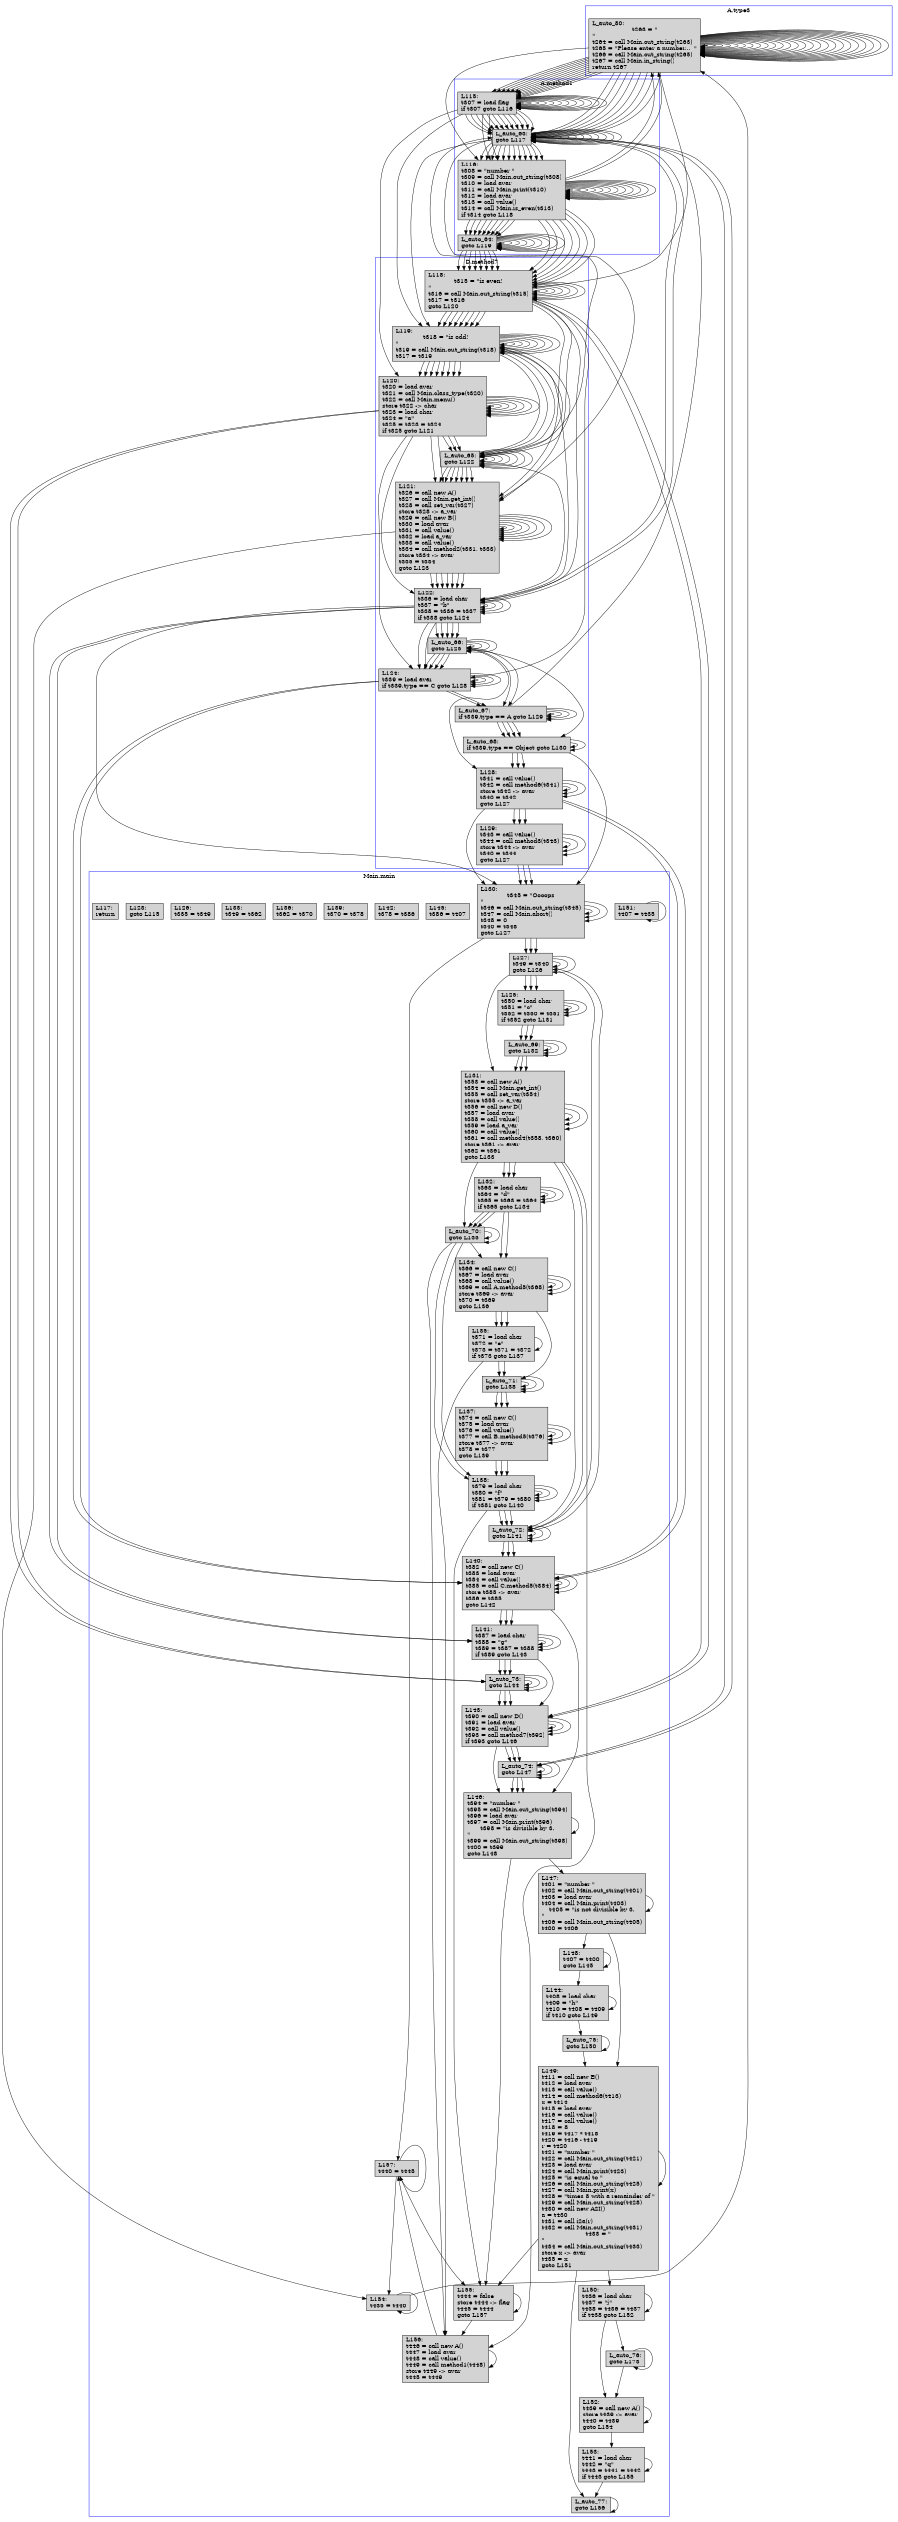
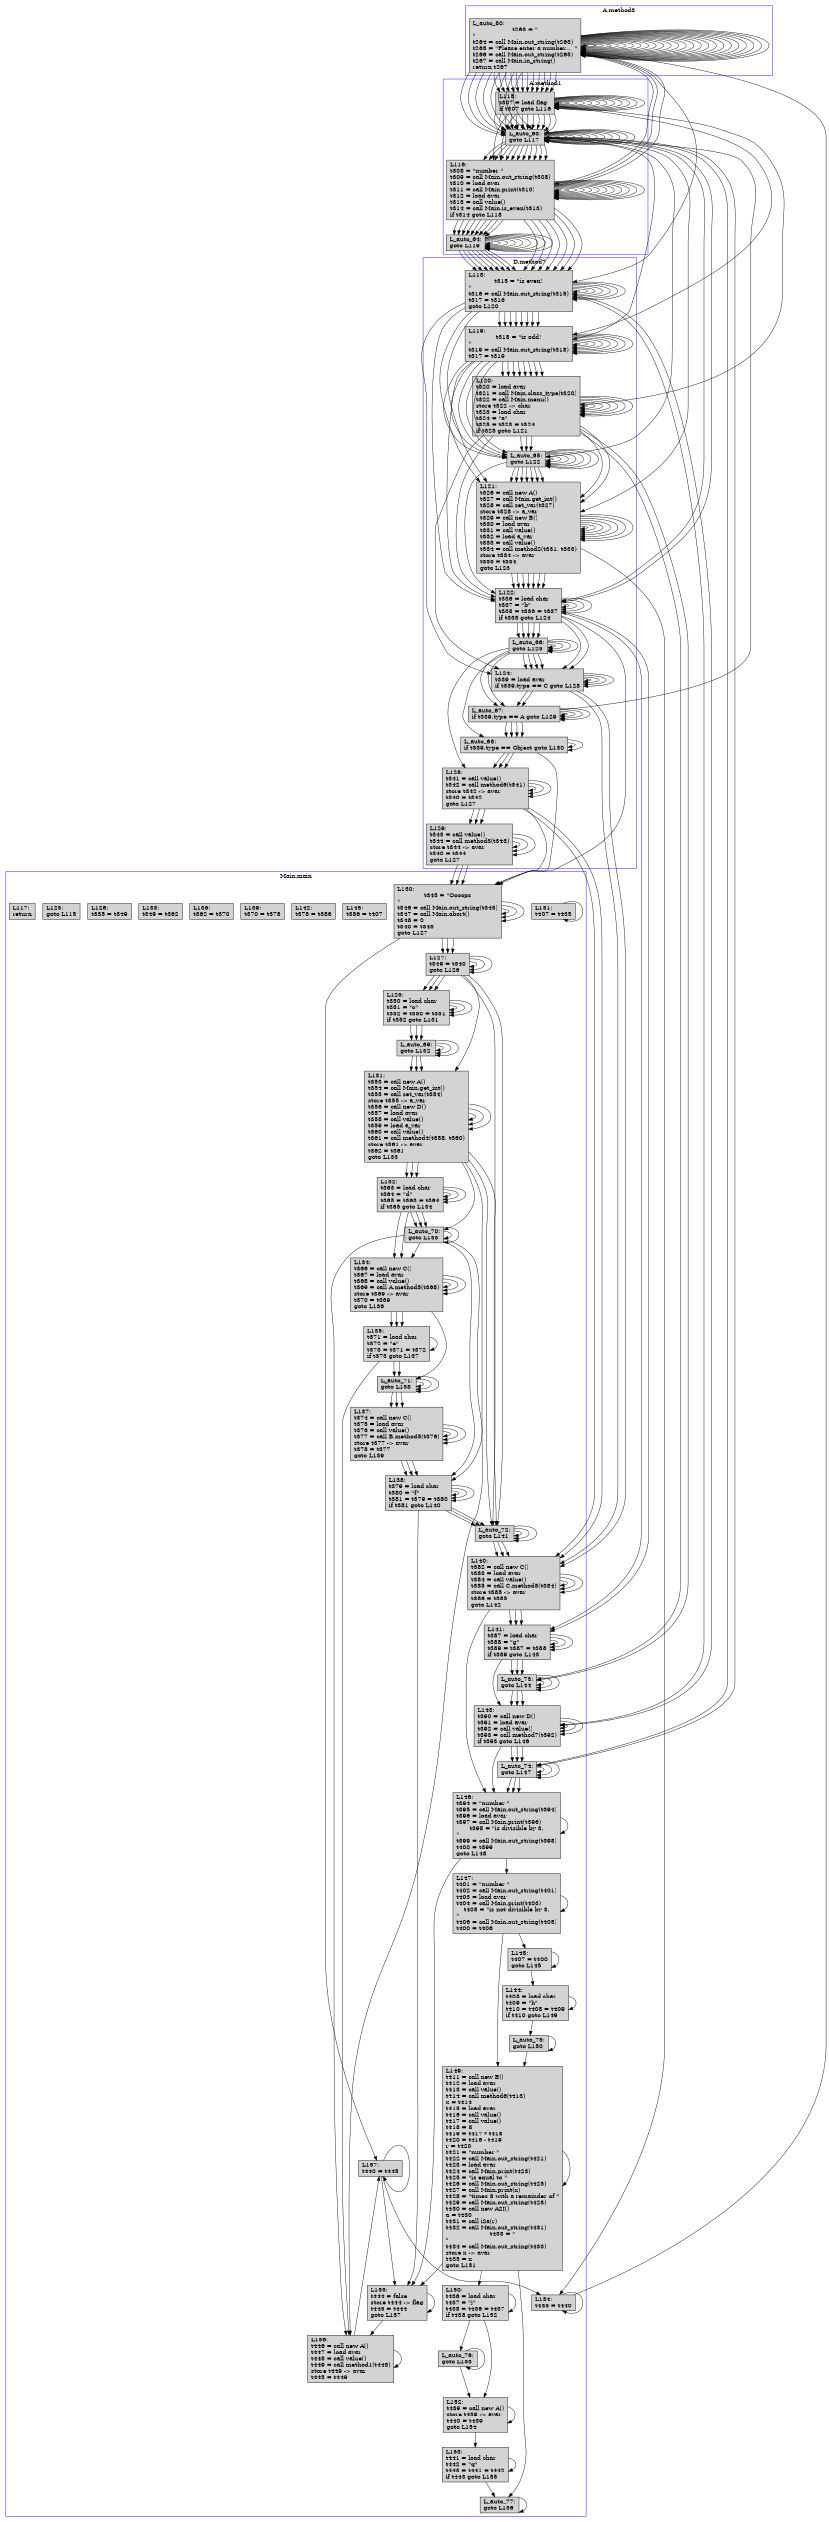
cluster "A.type3": label "A.type3" -> "A.method3"
edge "L_auto_65: goto L122" -> "L_auto_63: goto L117": reversed
node "L_auto_76: goto L173": label "L_auto_76: goto L173" -> "L_auto_76: goto L153"
